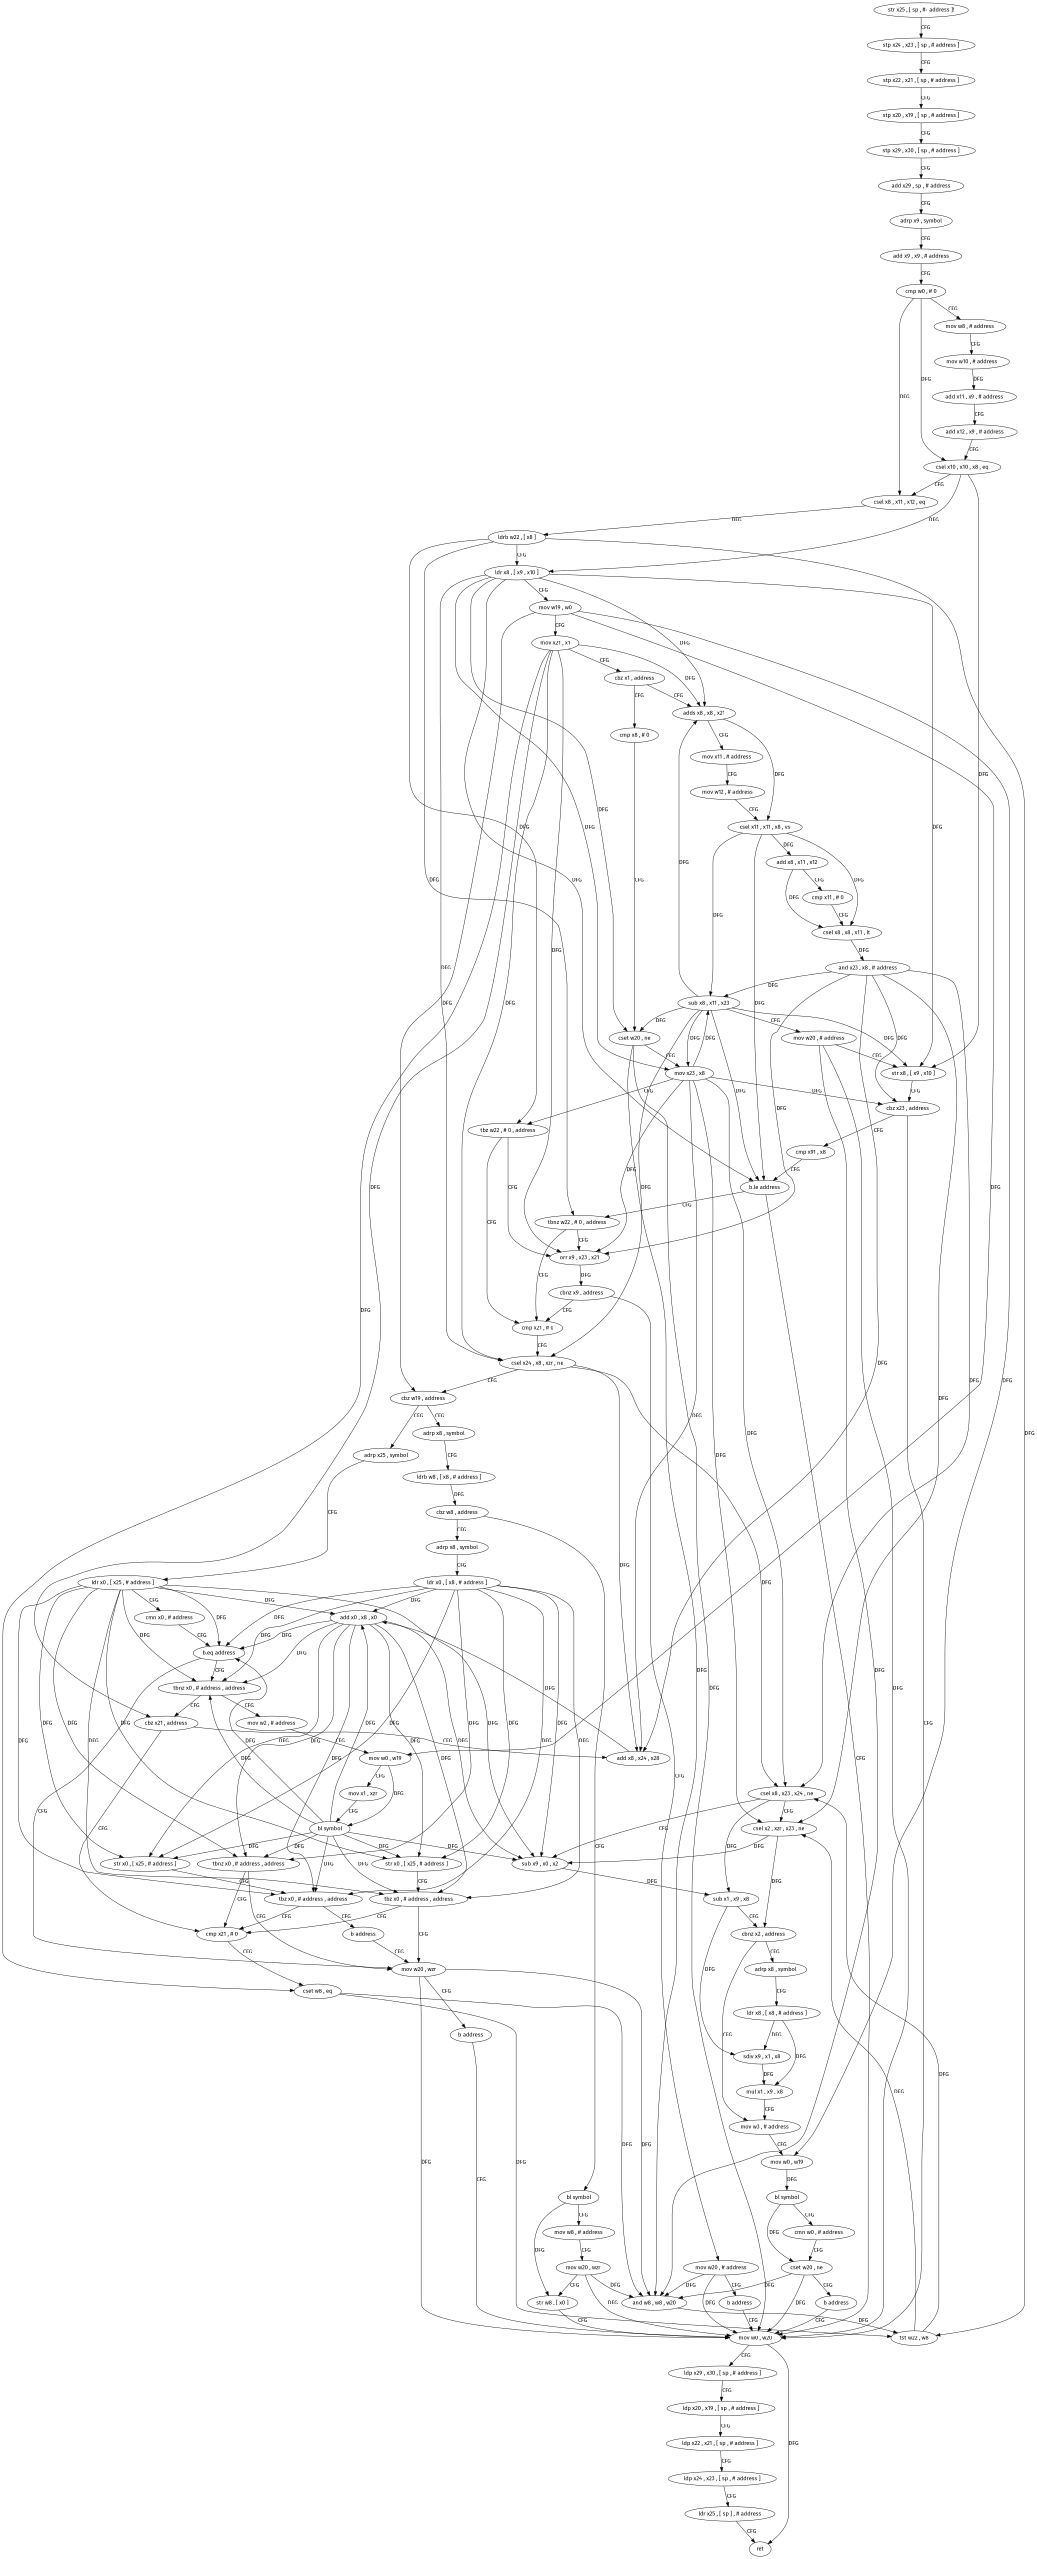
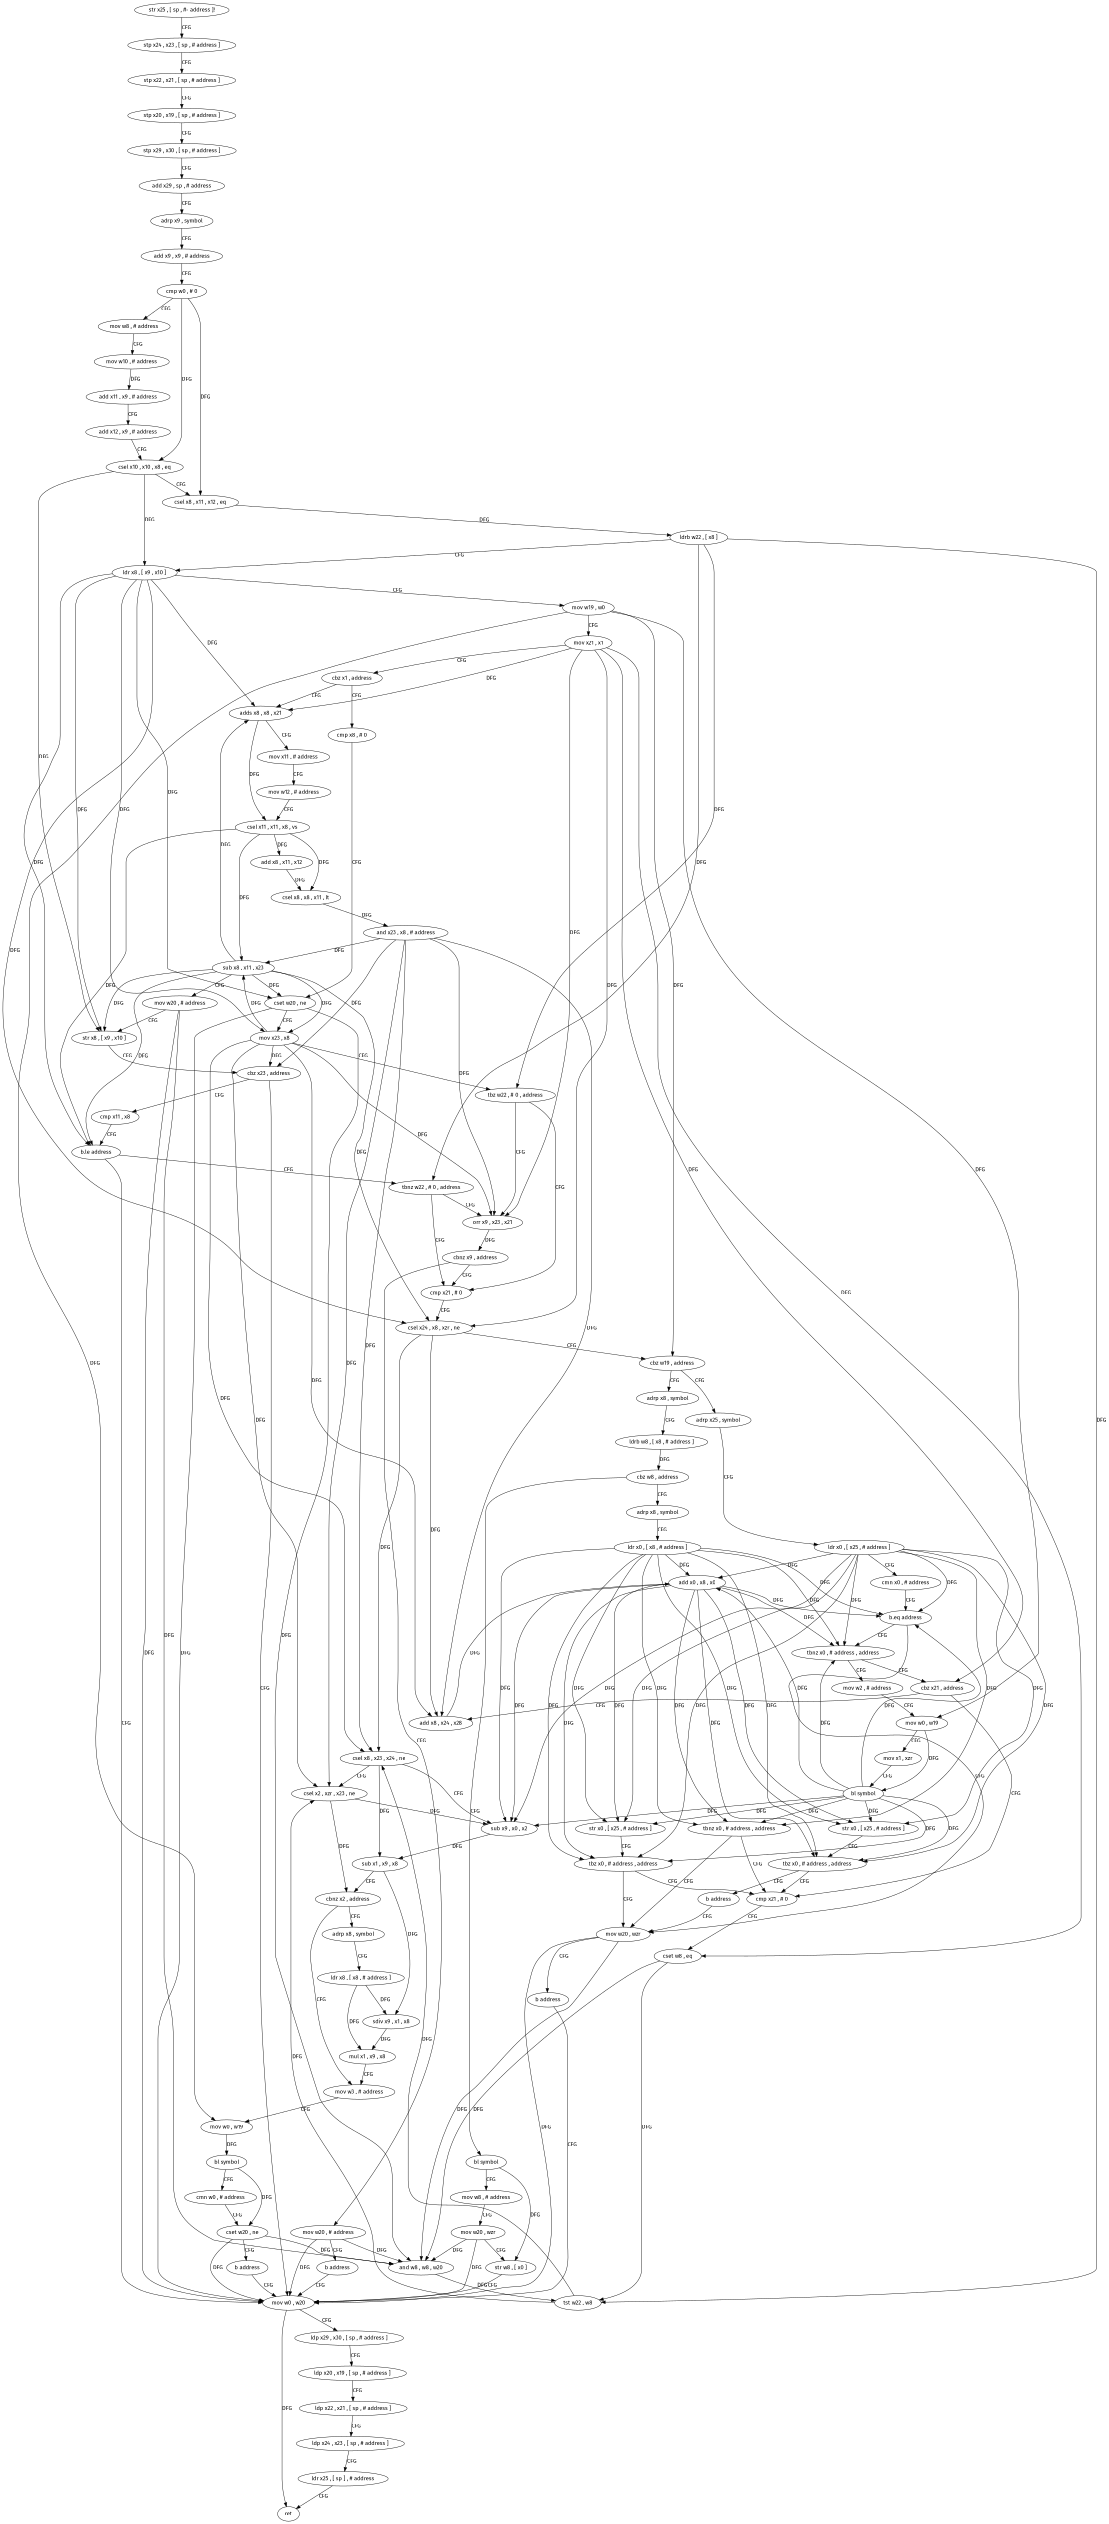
node "cmp x11 , # 0": removed
node "cmp x91 , x8": label "cmp x91 , x8" -> "cmp x11 , x8"
